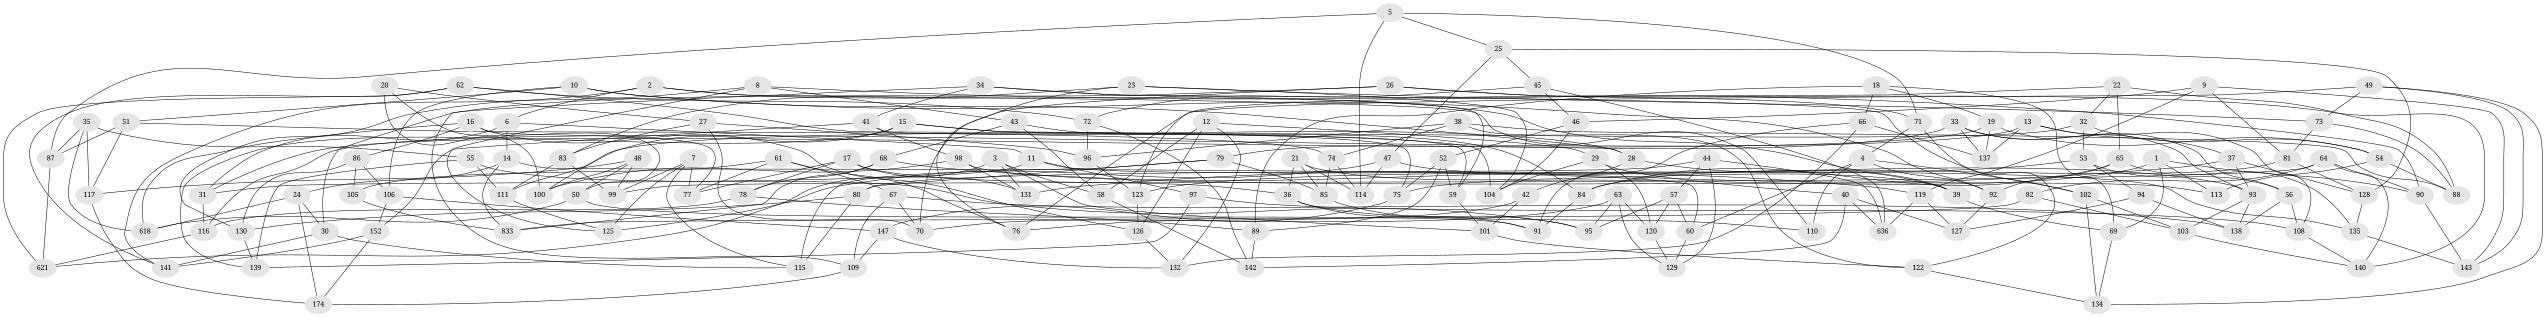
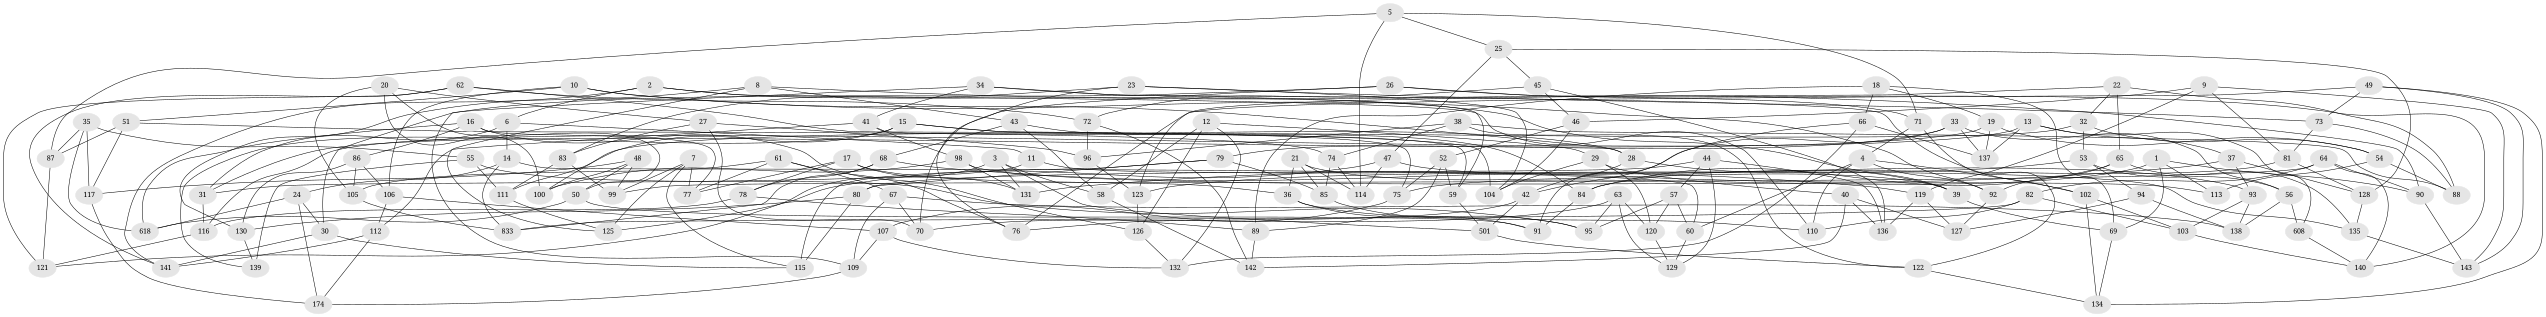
edge "20" -- "105": added
edge "33" -- "93": now "33" -- "42"
node "97": removed
edge "82" -- "110": added
node "152": label "152" -> "112"
node "147": label "147" -> "107"
node "101": label "101" -> "501"
node "636": label "636" -> "136"
node "108": label "108" -> "608"
node "621": label "621" -> "121"
